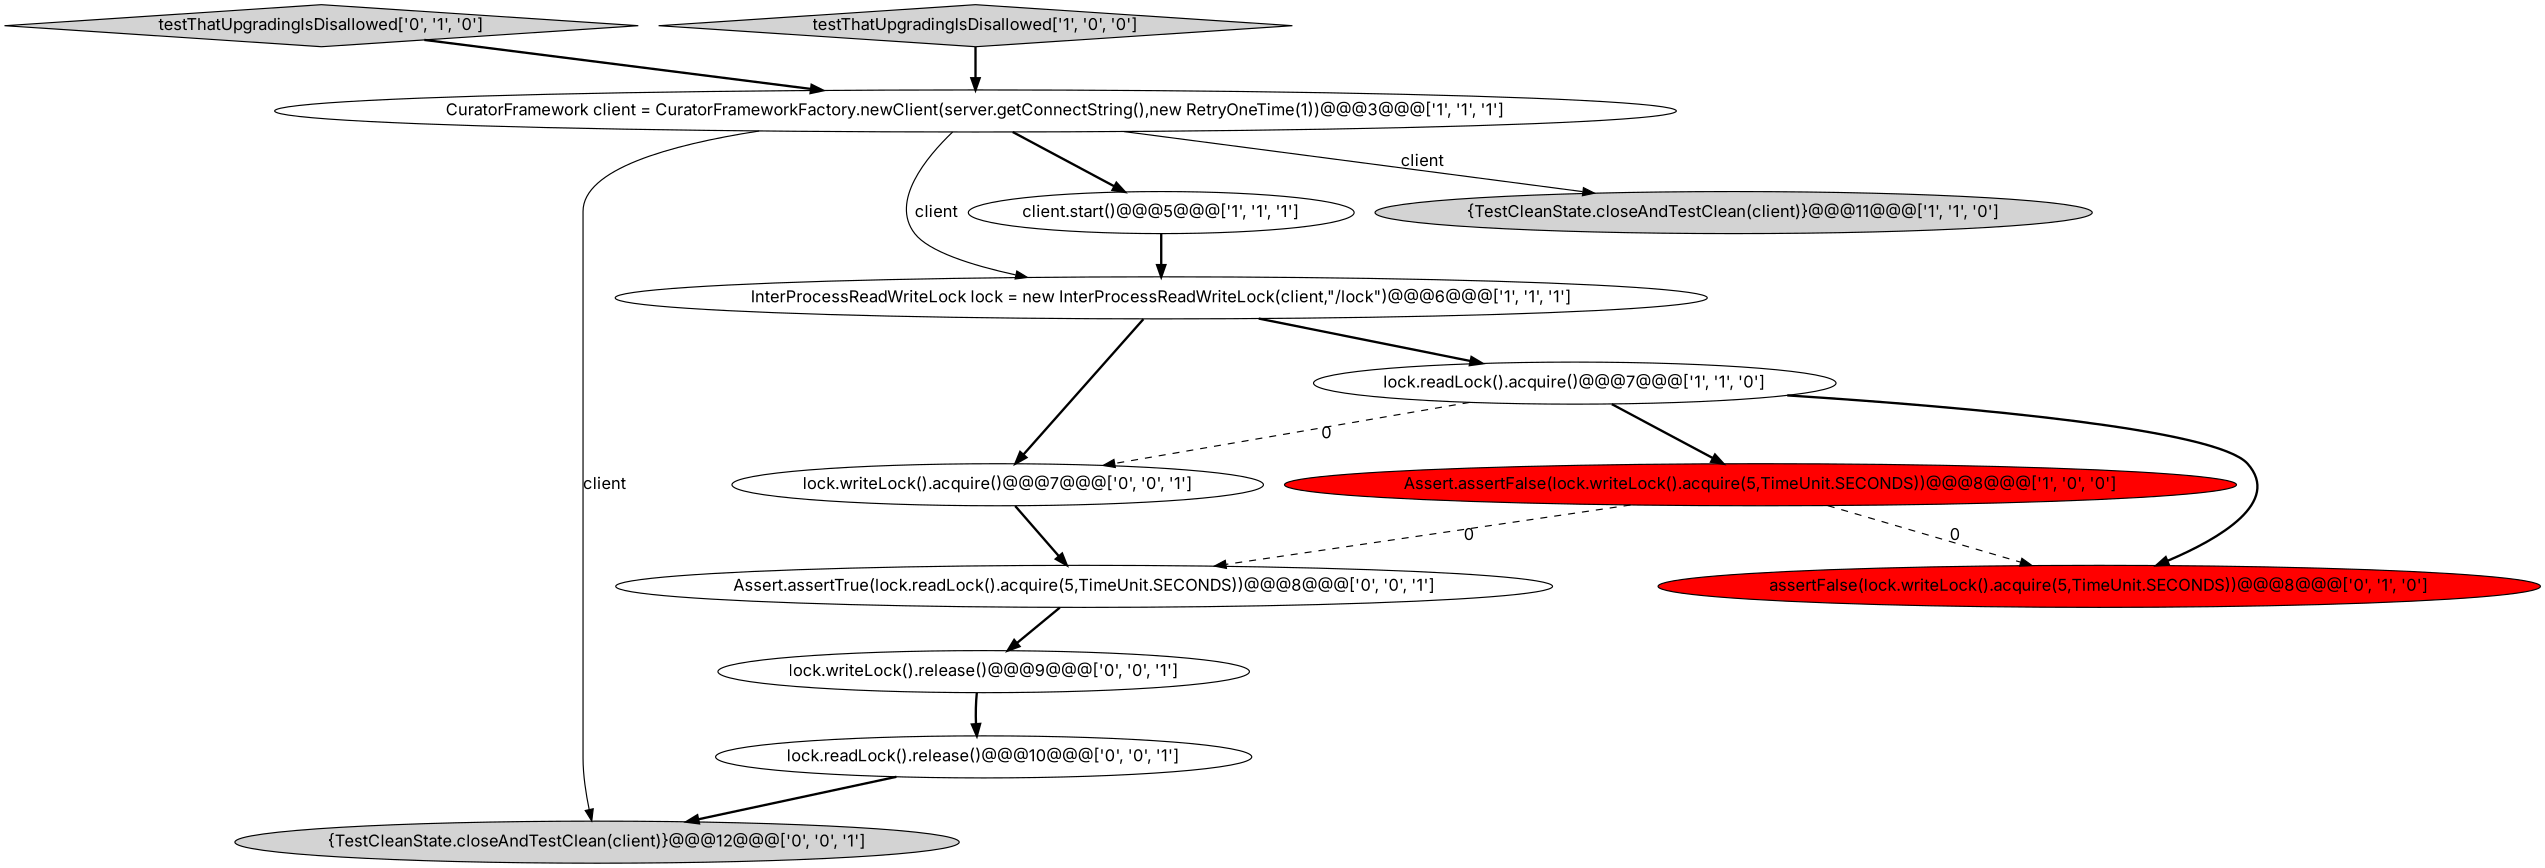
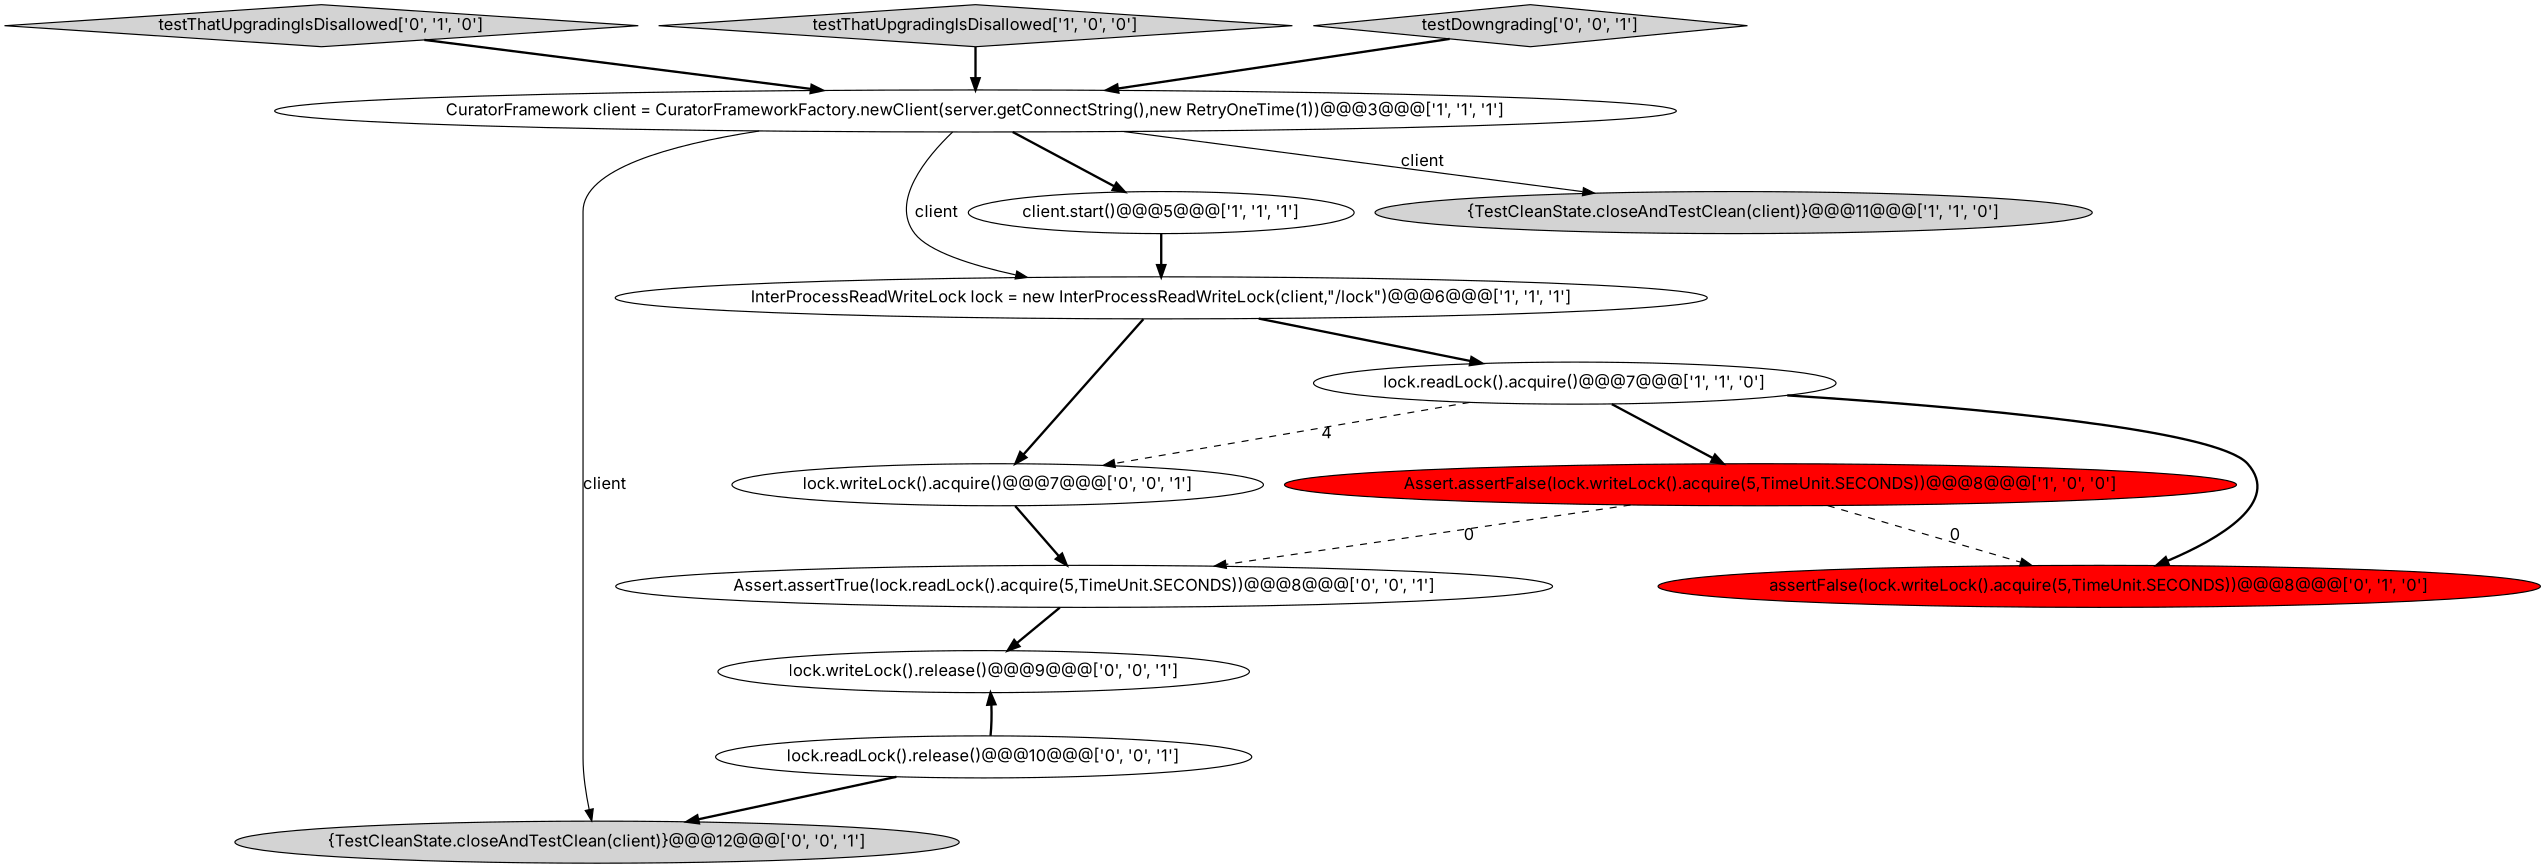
node "testDowngrading['0', '0', '1']": added
edge "lock.readLock().acquire()@@@7@@@['1', '1', '0']" -> "lock.writeLock().acquire()@@@7@@@['0', '0', '1']": label "0" -> "4"
edge "lock.writeLock().release()@@@9@@@['0', '0', '1']" -> "lock.readLock().release()@@@10@@@['0', '0', '1']": reversed
